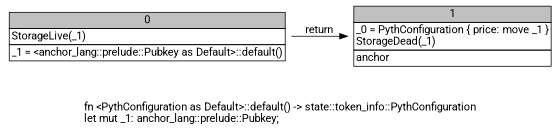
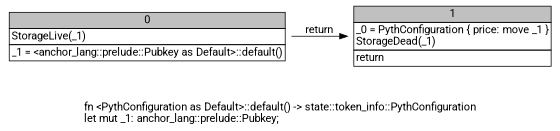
node "1": text "anchor" -> "return"
